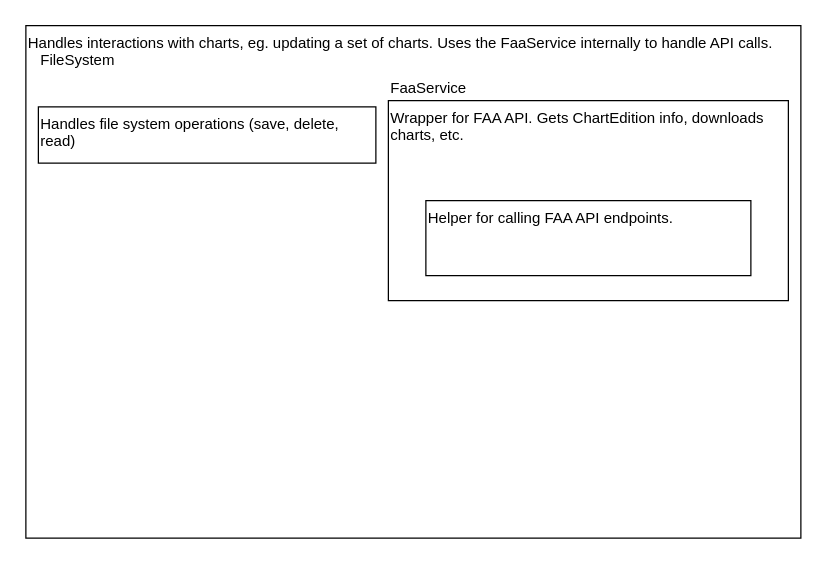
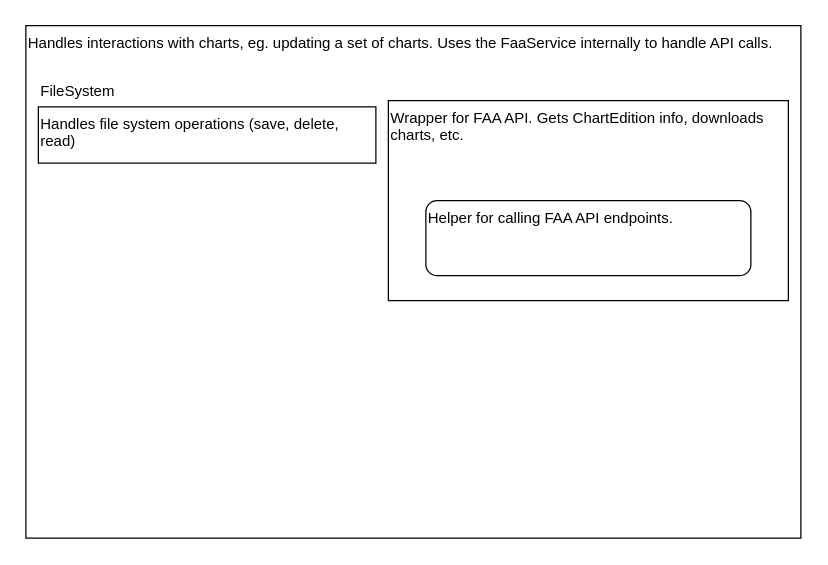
node "FileSystem": moved (76, 60) -> (76, 91)
node "FaaService": removed
node "Helper for calling FAA API endpoints.": shape rectangle -> rounded rectangle
